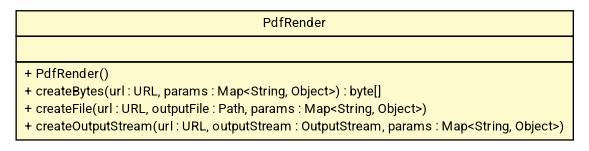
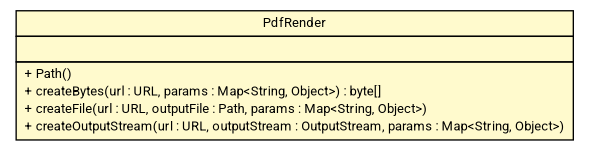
node "PdfRender": text "+ PdfRender()" -> "+ Path()"
